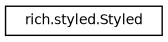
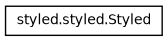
node "rich.styled.Styled": label "rich.styled.Styled" -> "styled.styled.Styled"
